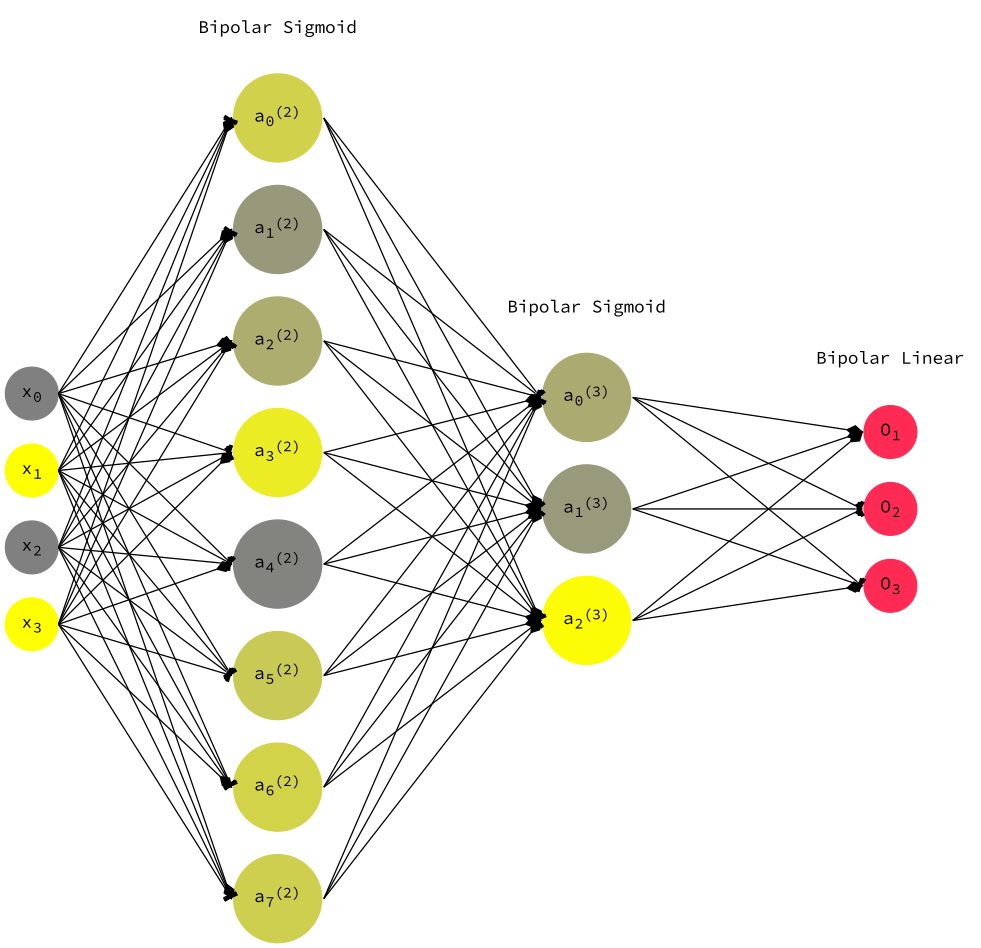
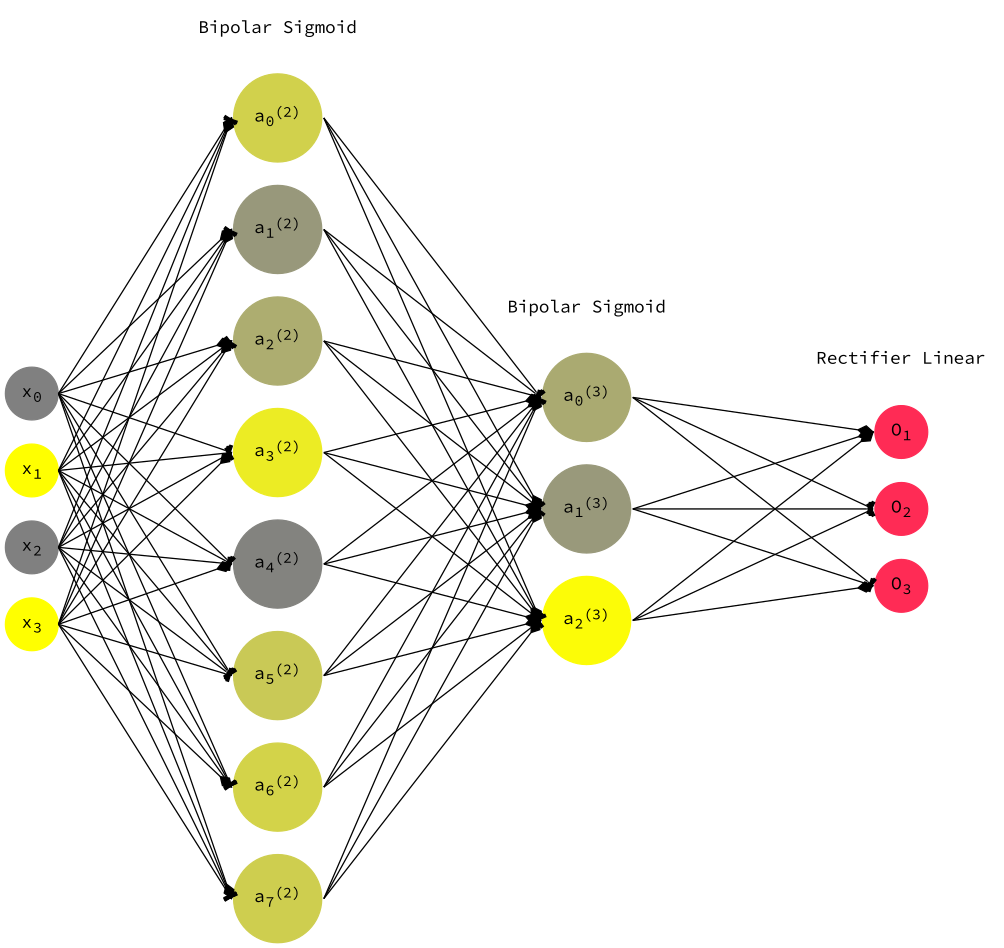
node "Bipolar Linear": label "Bipolar Linear" -> "Rectifier Linear"
